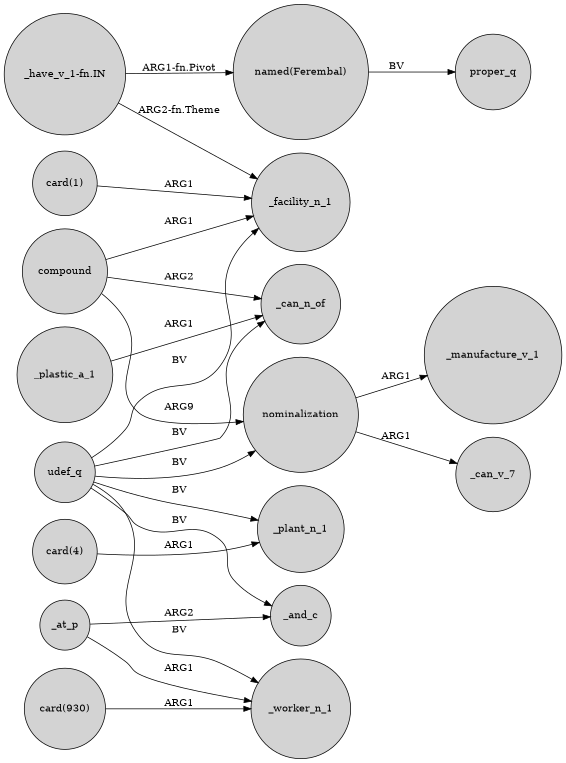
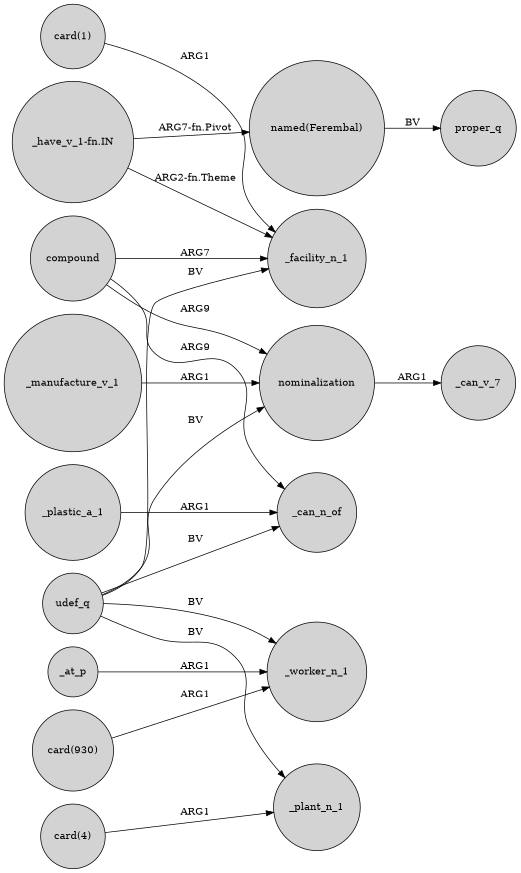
edge "_have_v_1-fn.IN" -> "named(Ferembal)": label "ARG1-fn.Pivot" -> "ARG7-fn.Pivot"
edge "compound" -> "_facility_n_1": label "ARG1" -> "ARG7"
edge "compound" -> "_can_n_of": label "ARG2" -> "ARG9"
edge "nominalization" -> "_manufacture_v_1": reversed
node "_and_c": removed
